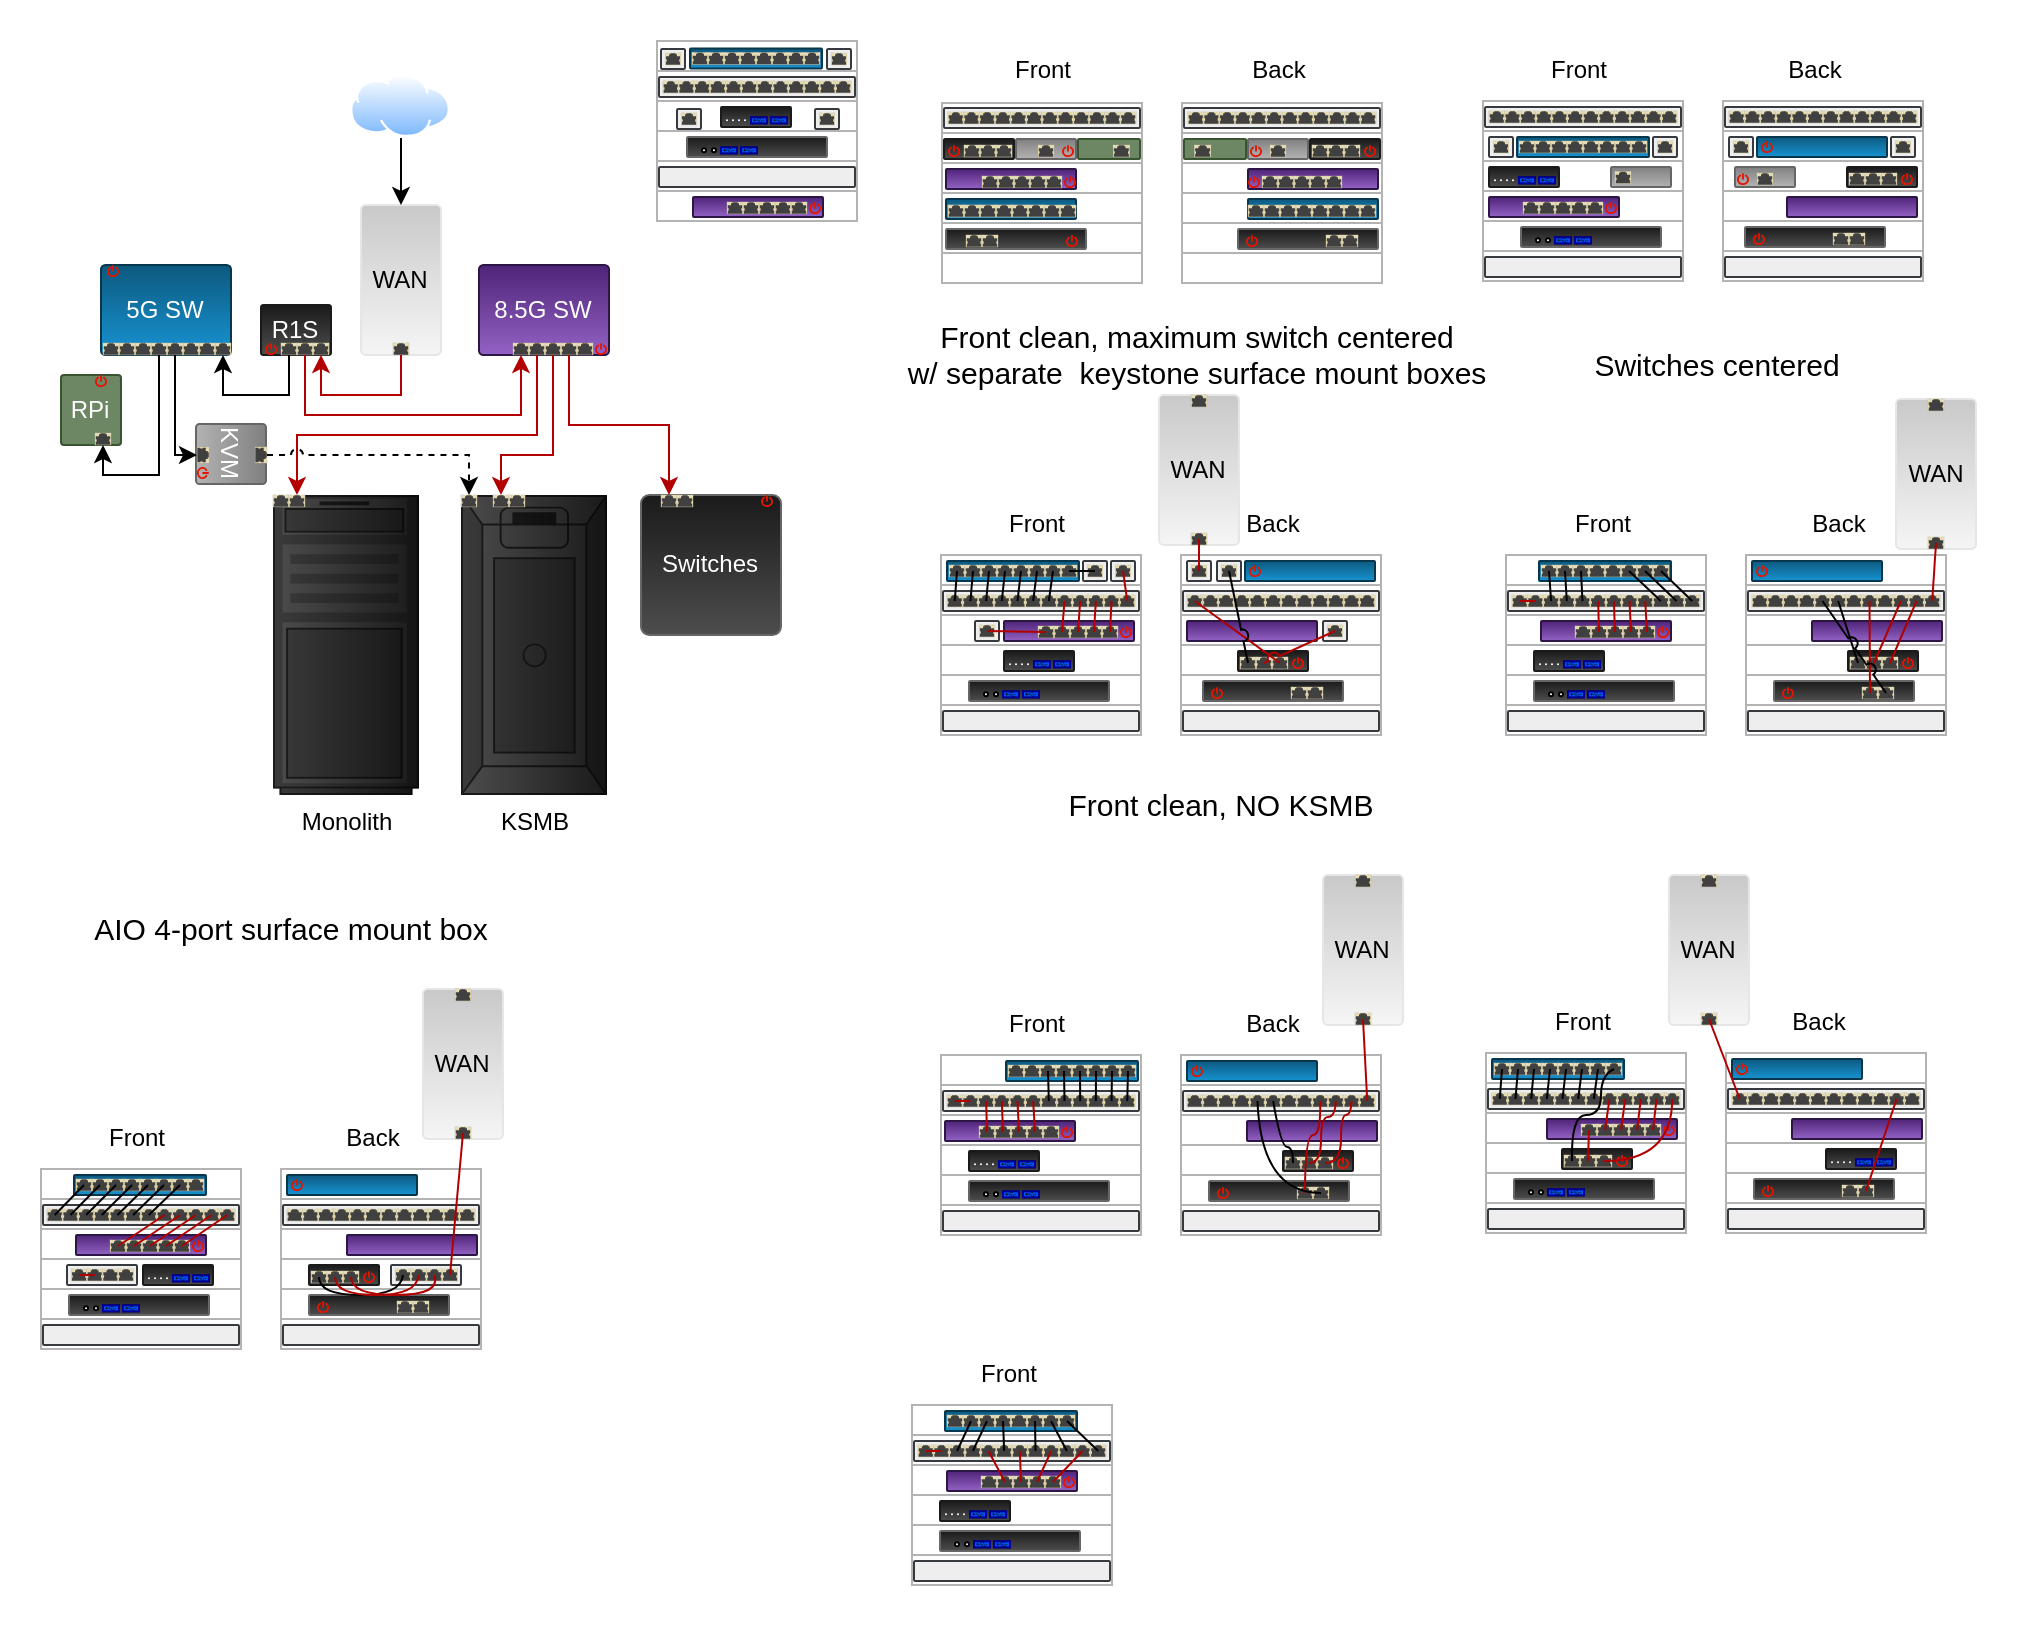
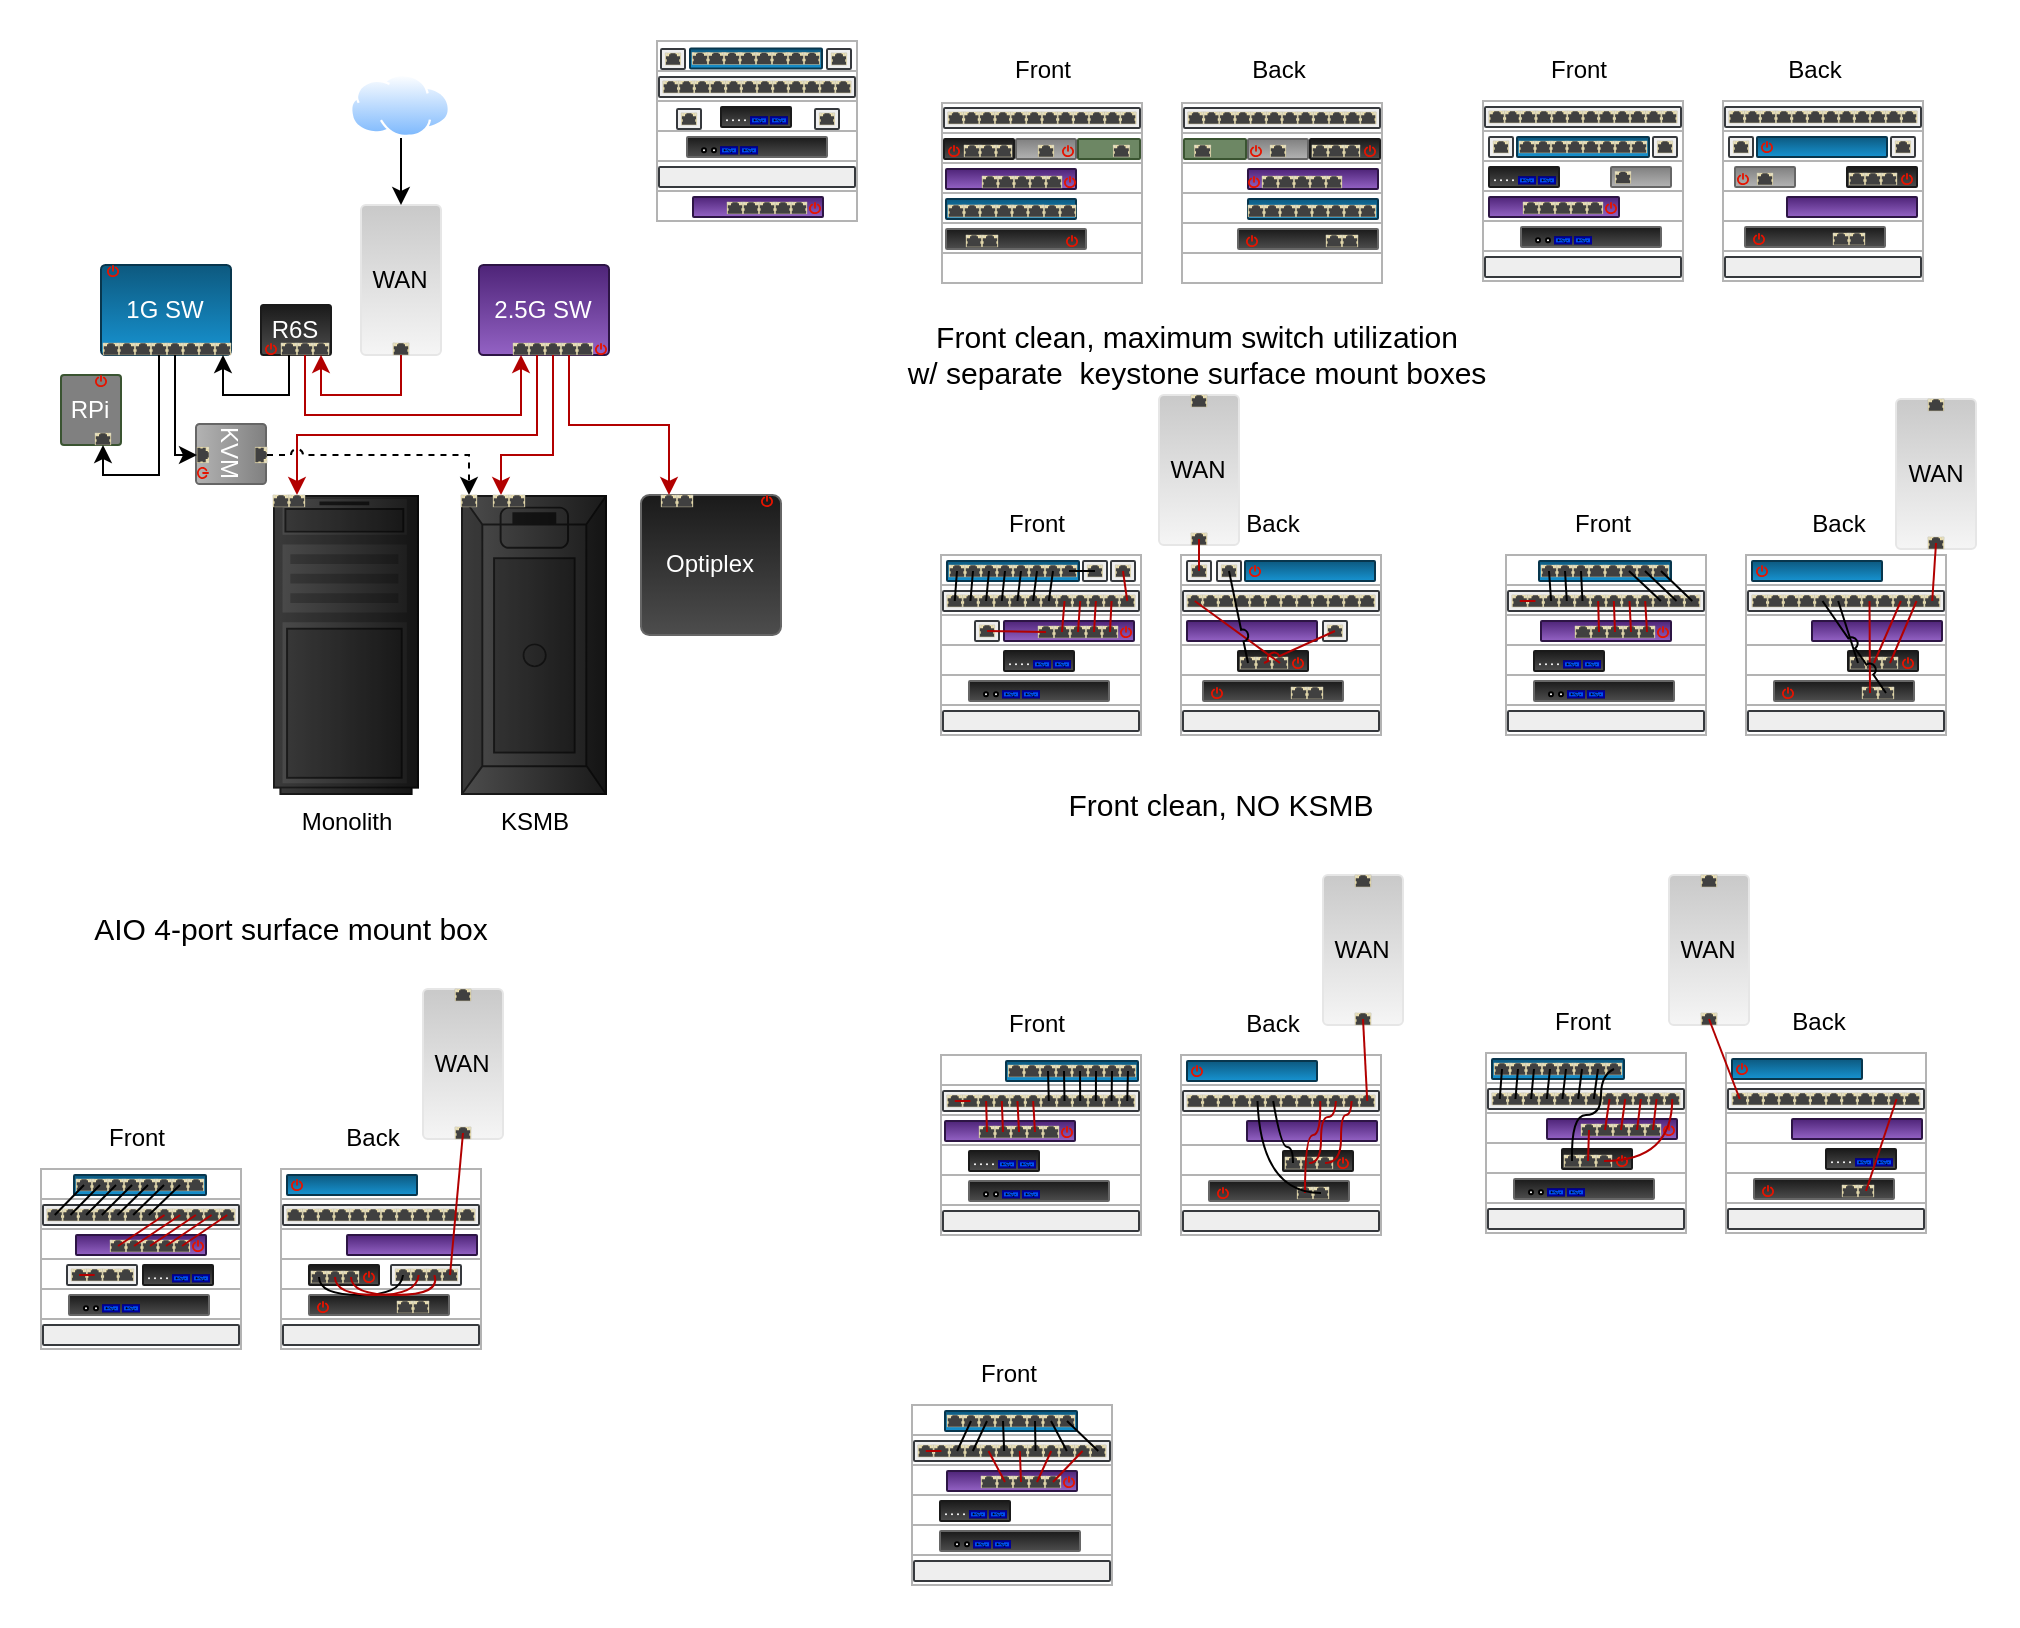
node "5G SW": label "5G SW" -> "1G SW"
node "8.5G SW": label "8.5G SW" -> "2.5G SW"
node "R1S": label "R1S" -> "R6S"
node "Front clean, maximum switch centered w/ separate keystone surface mount boxes": label "Front clean, maximum switch centered w/ separate keystone surface mount boxes" -> "Front clean, maximum switch utilization w/ separate keystone surface mount boxes"
node "Switches centered": removed
node "RPi": fillcolor #6d8764 -> #808080
node "Switches": label "Switches" -> "Optiplex"
